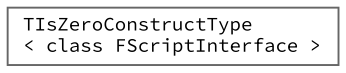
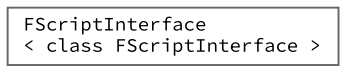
node "TIsZeroConstructType < class FScriptInterface >": label "TIsZeroConstructType < class FScriptInterface >" -> "FScriptInterface < class FScriptInterface >"
